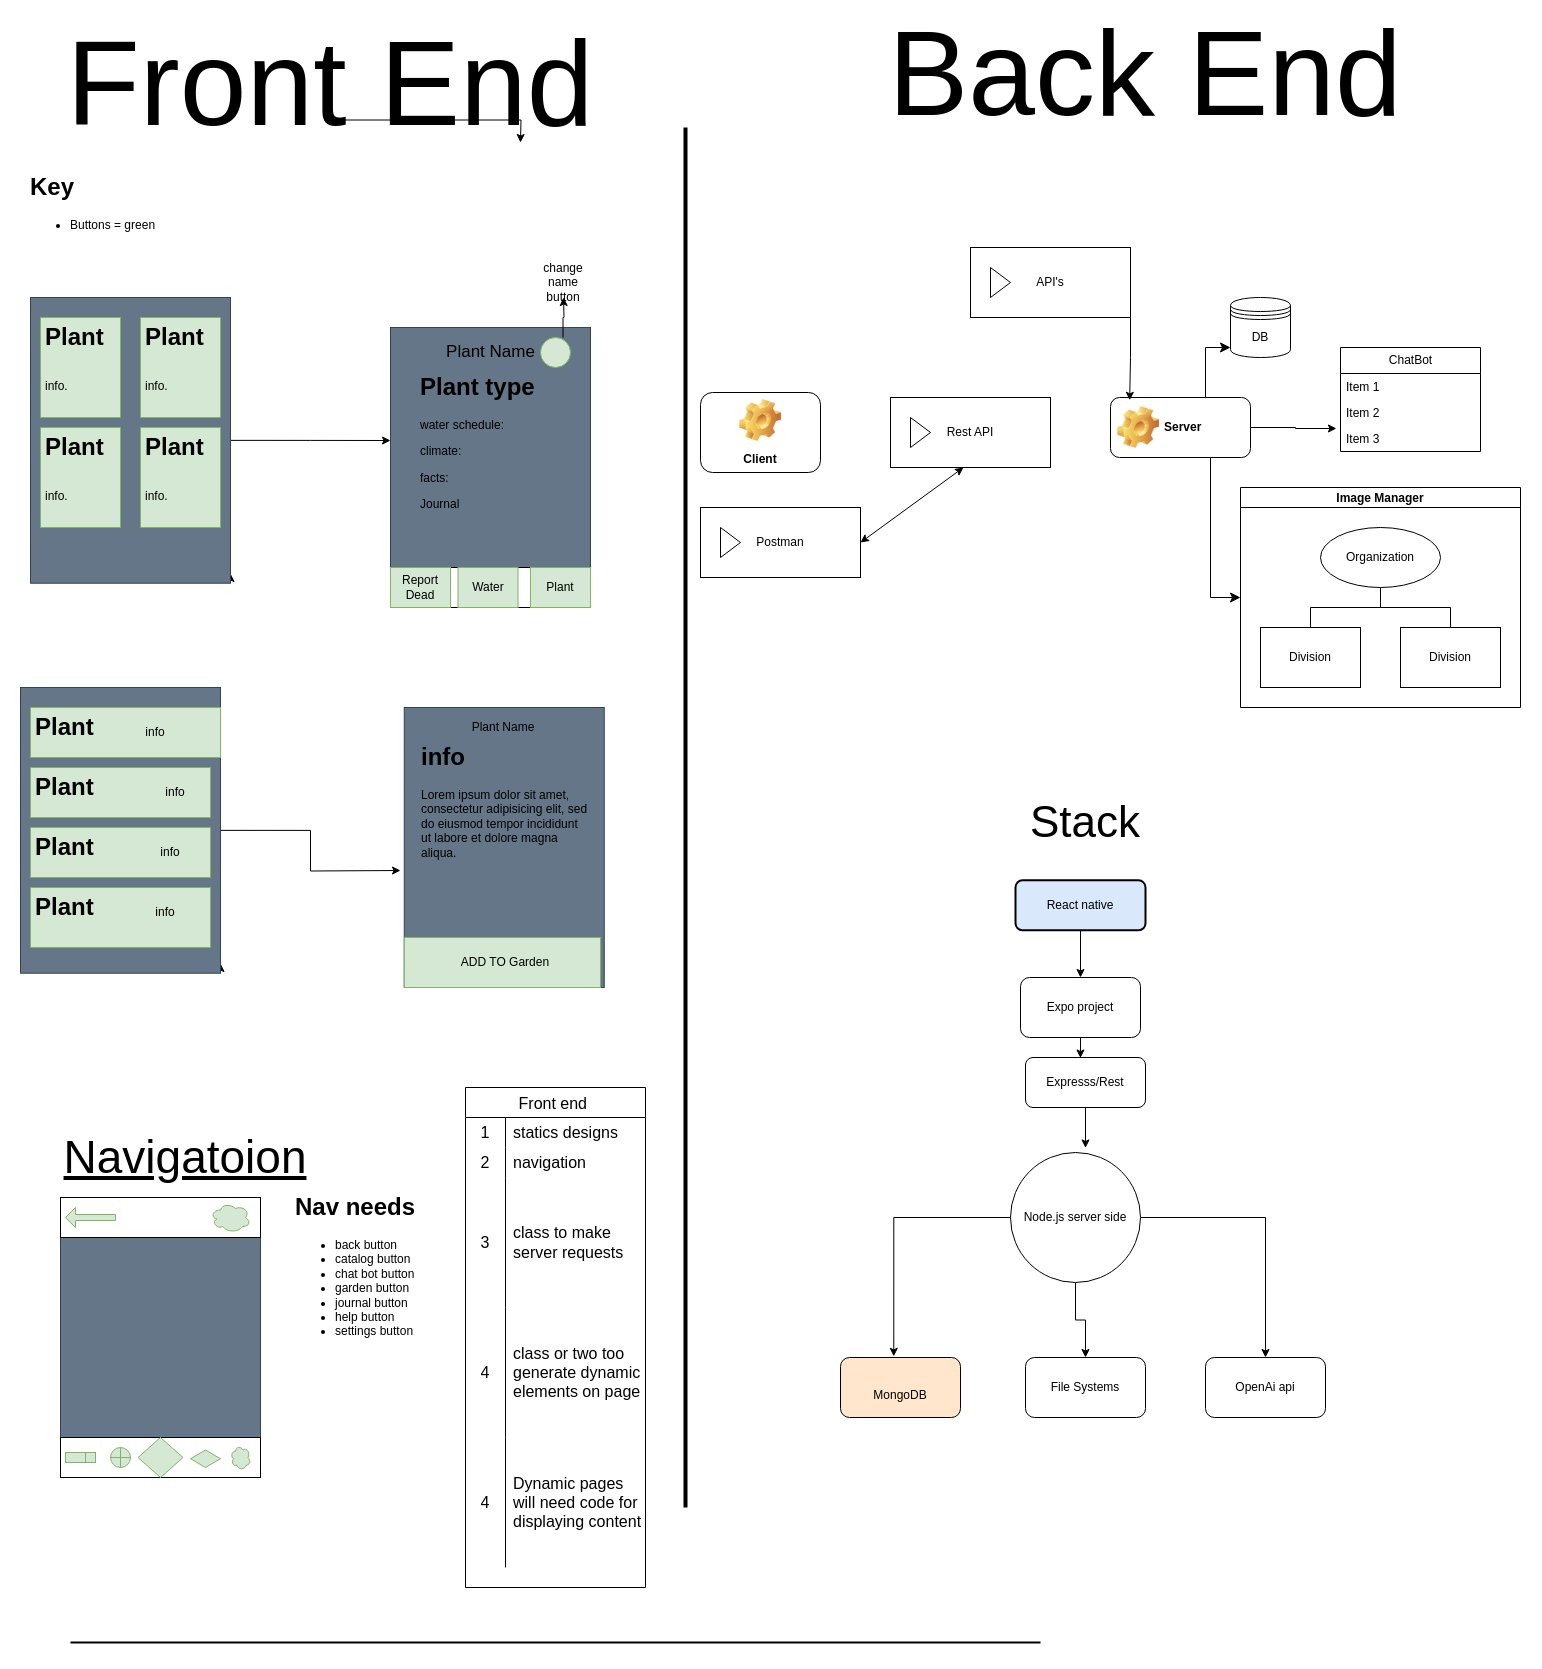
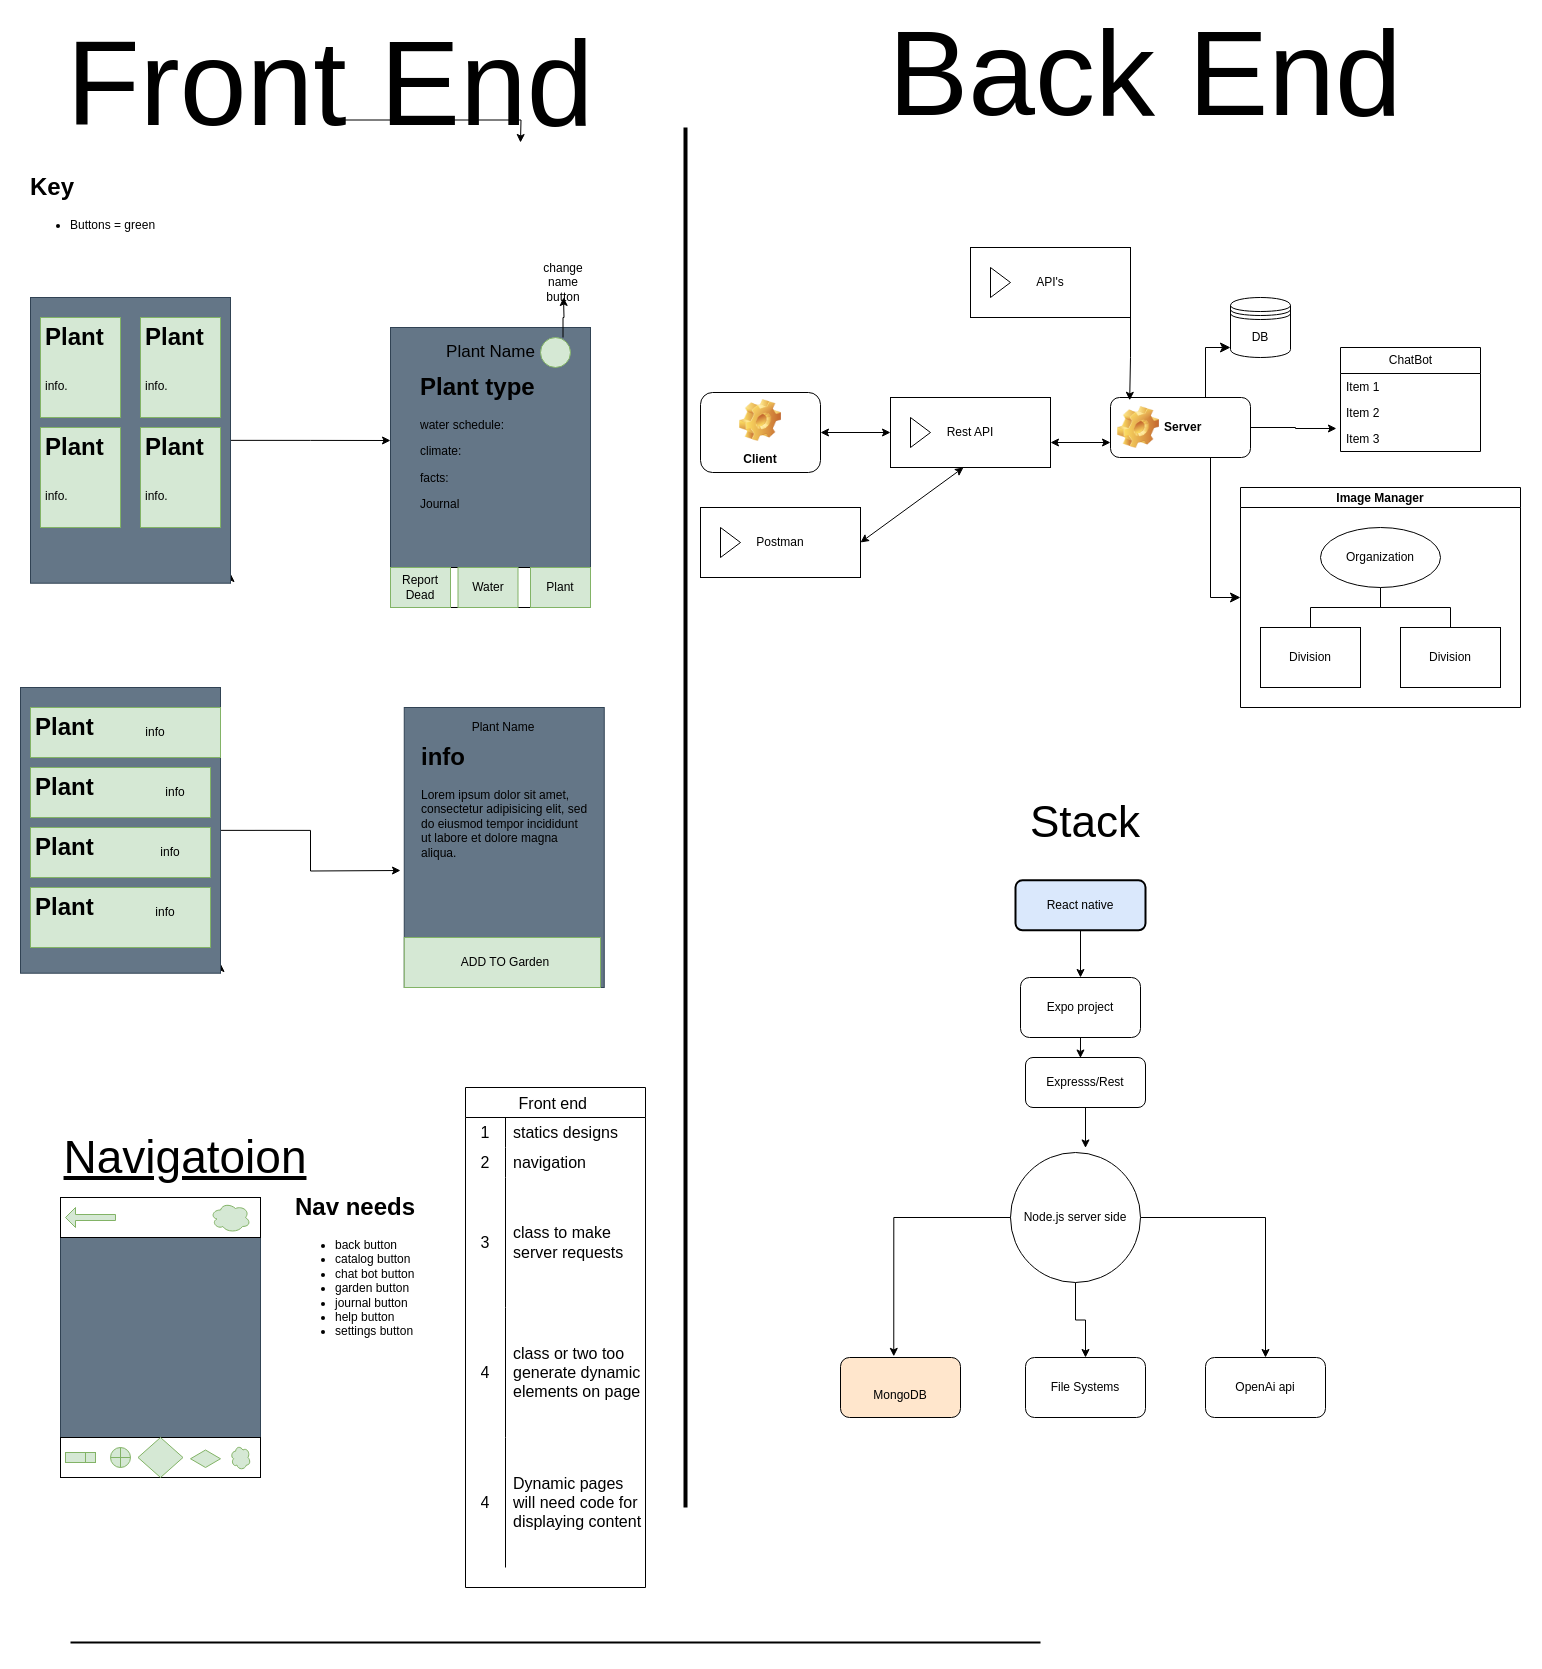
edge "Client" -- "Rest API": added
edge "Server" -- "Rest API": added
